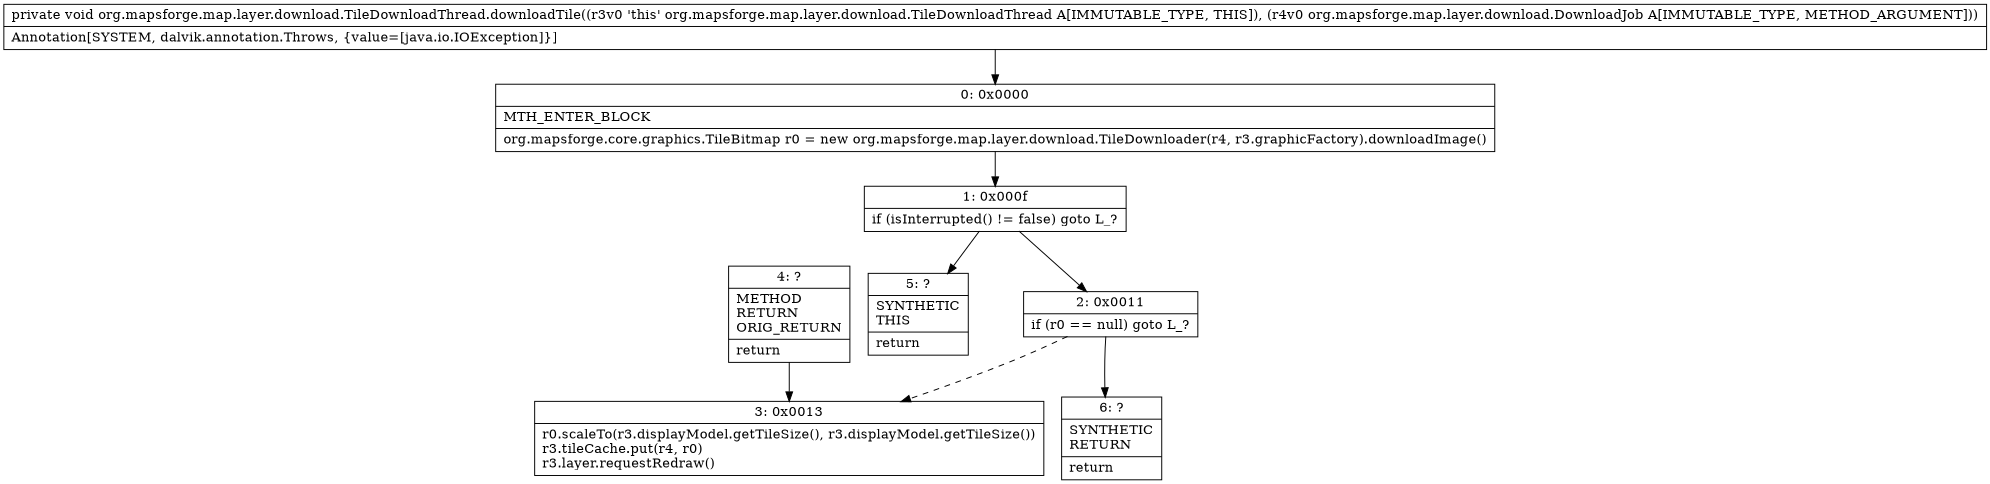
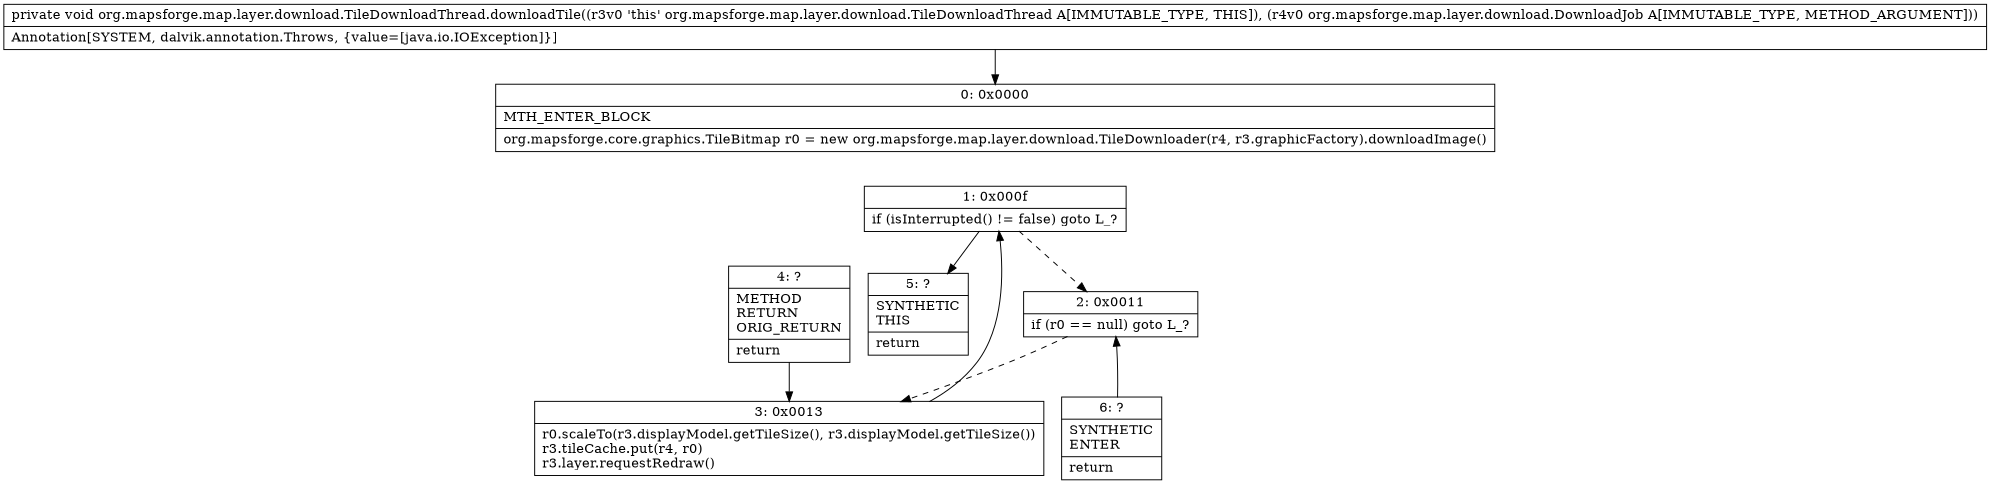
edge "0: 0x0000" -> "1: 0x000f": now "3: 0x0013" -> "1: 0x000f"
edge "1: 0x000f" -> "2: 0x0011": style solid -> dashed
edge "2: 0x0011" -> "6: ?": reversed
node "6: ?": text "RETURN" -> "ENTER"
